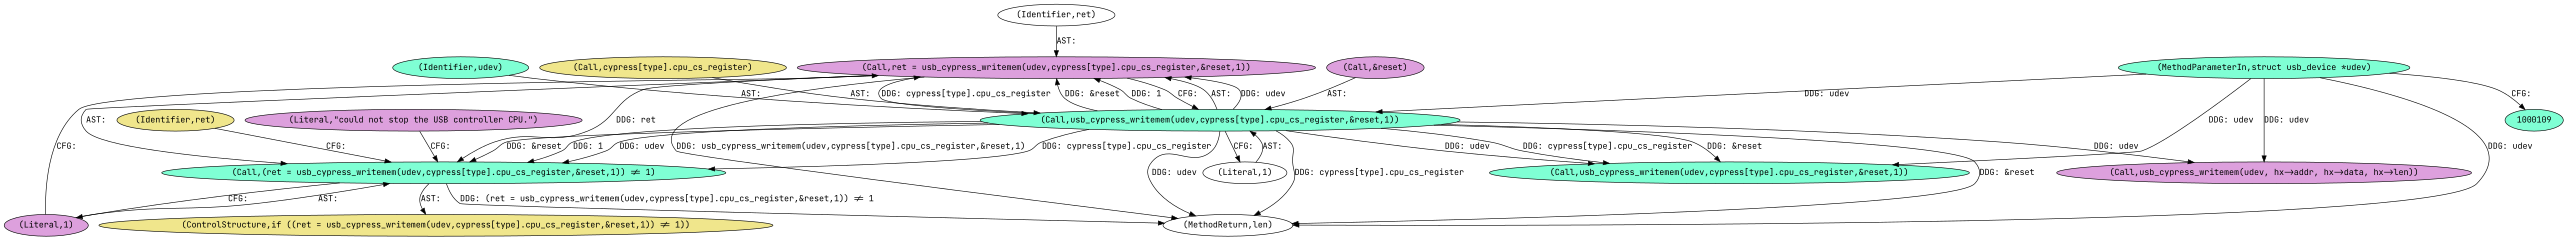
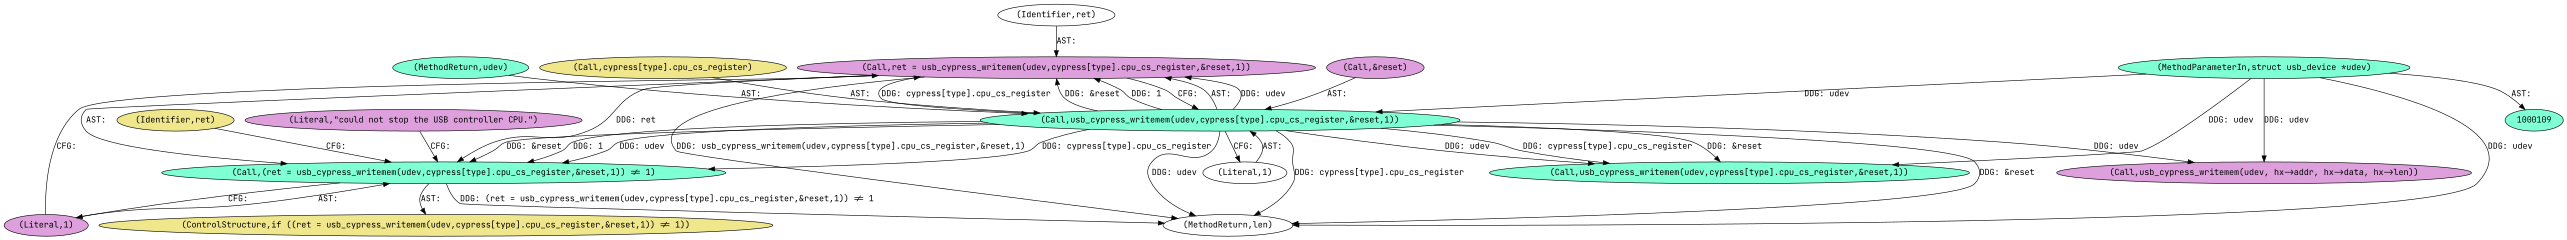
node "(Identifier,udev)": label "(Identifier,udev)" -> "(MethodReturn,udev)"
edge "(MethodParameterIn,struct usb_device *udev)" -> "1000109": label "CFG: " -> "AST: "
